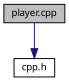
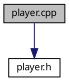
node "cpp.h": label "cpp.h" -> "player.h"
